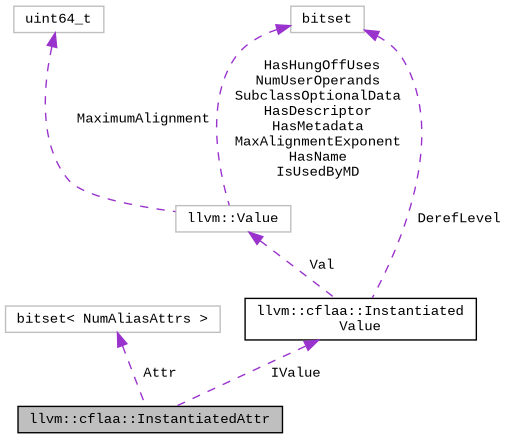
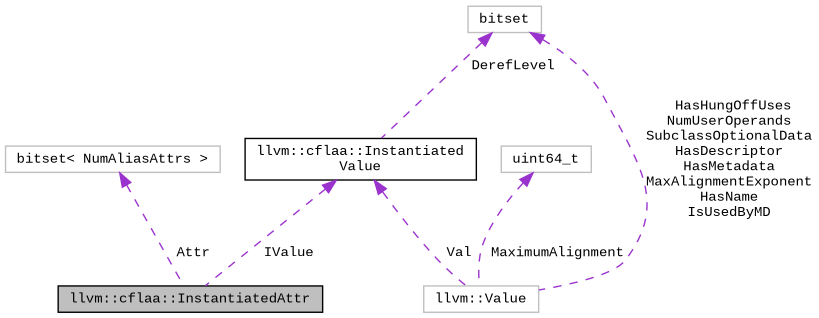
edge "llvm::cflaa::Instantiated Value" -> "llvm::Value": reversed
